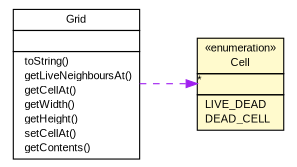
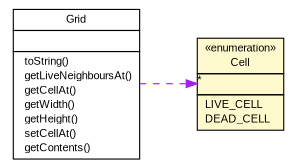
node "Cell": text "LIVE_DEAD" -> "LIVE_CELL"
